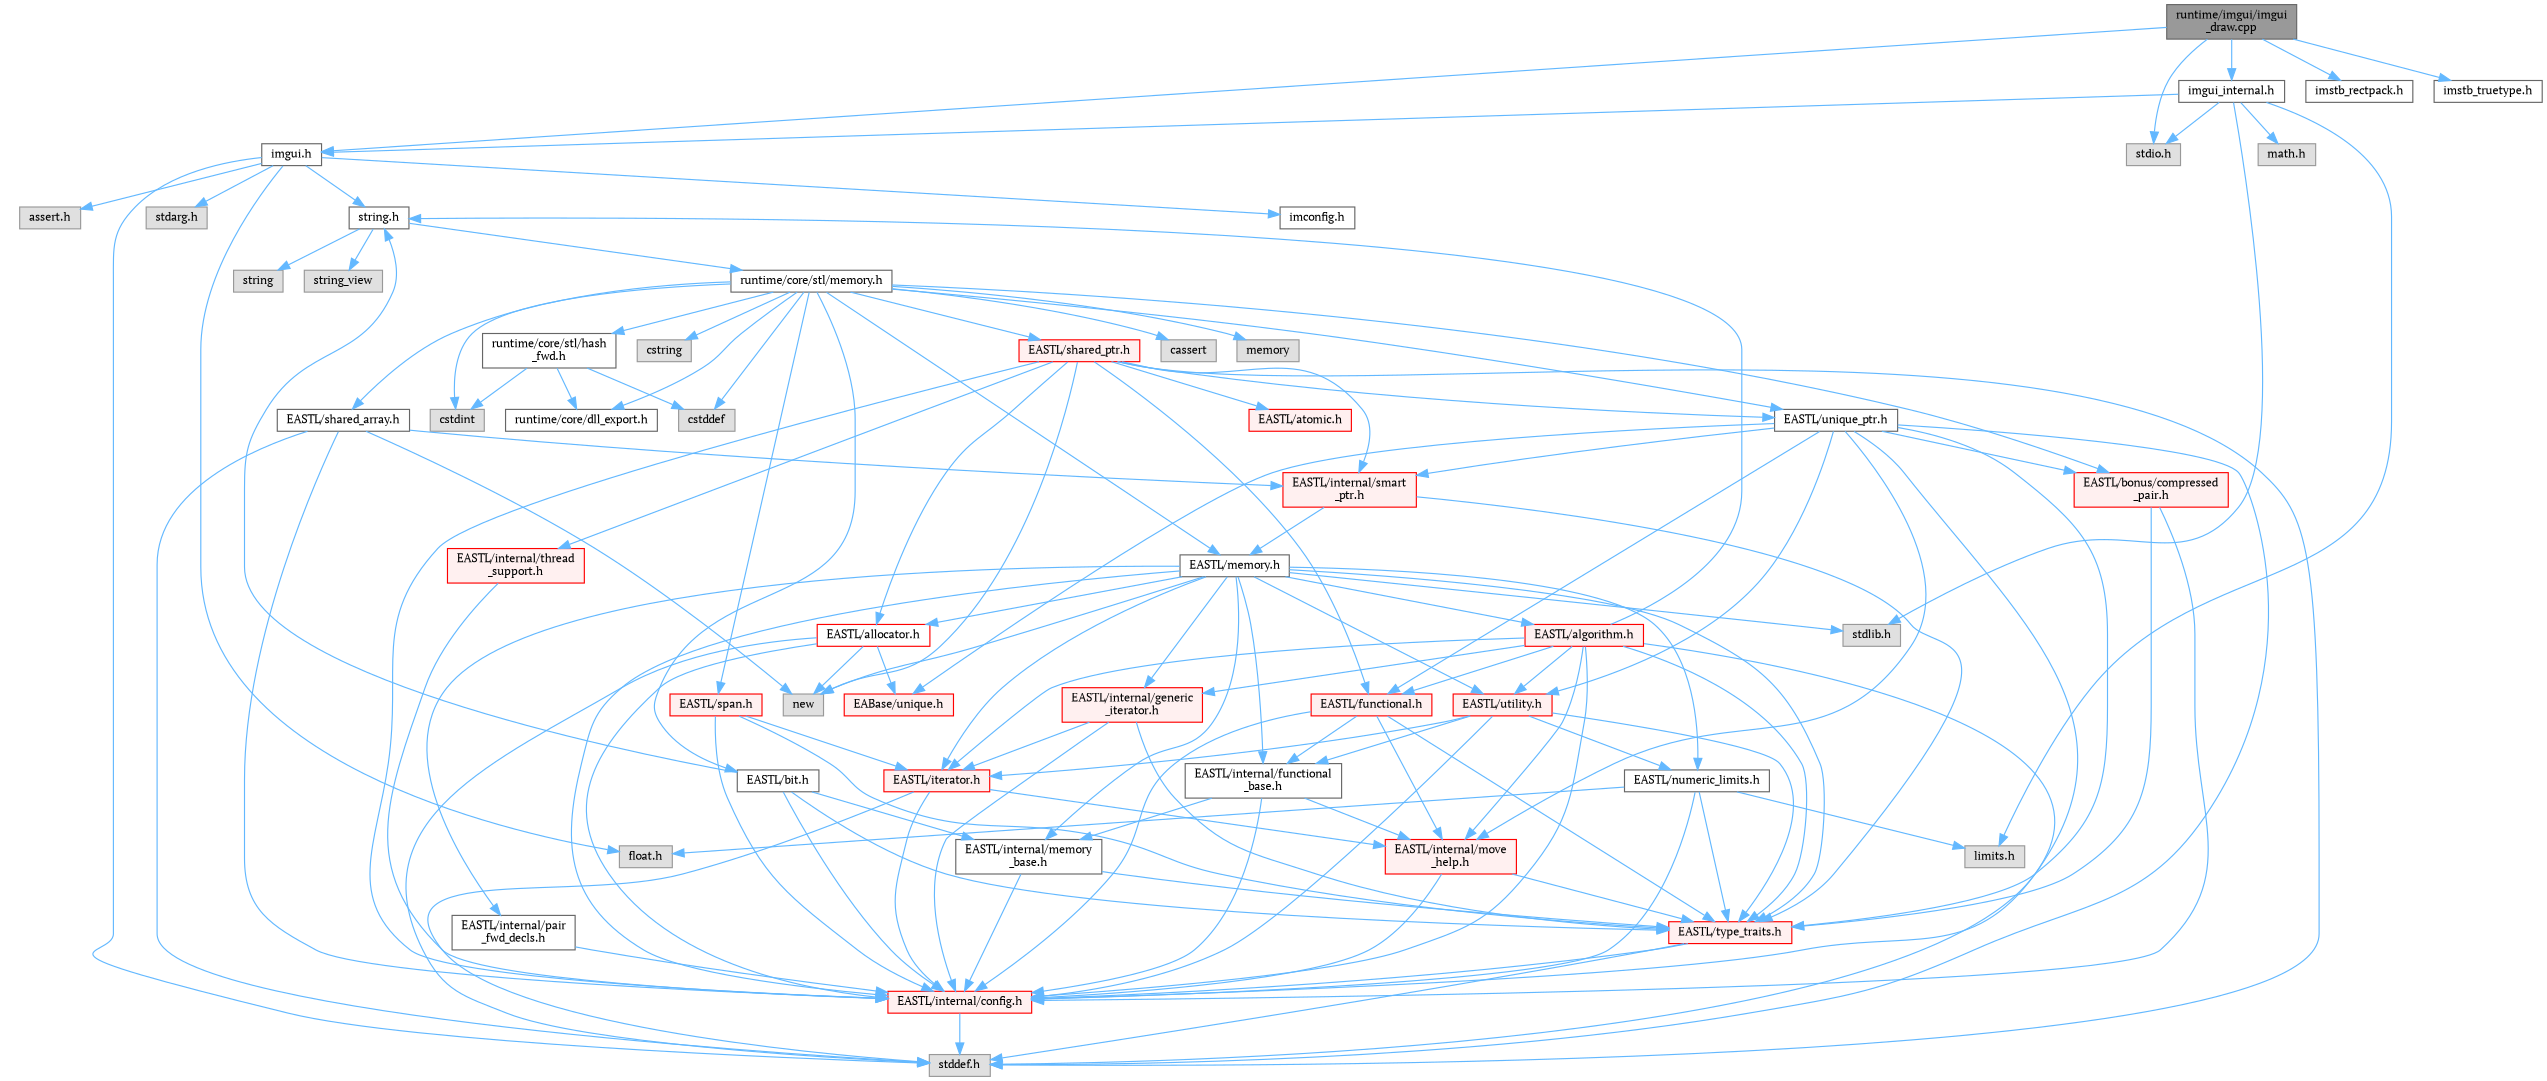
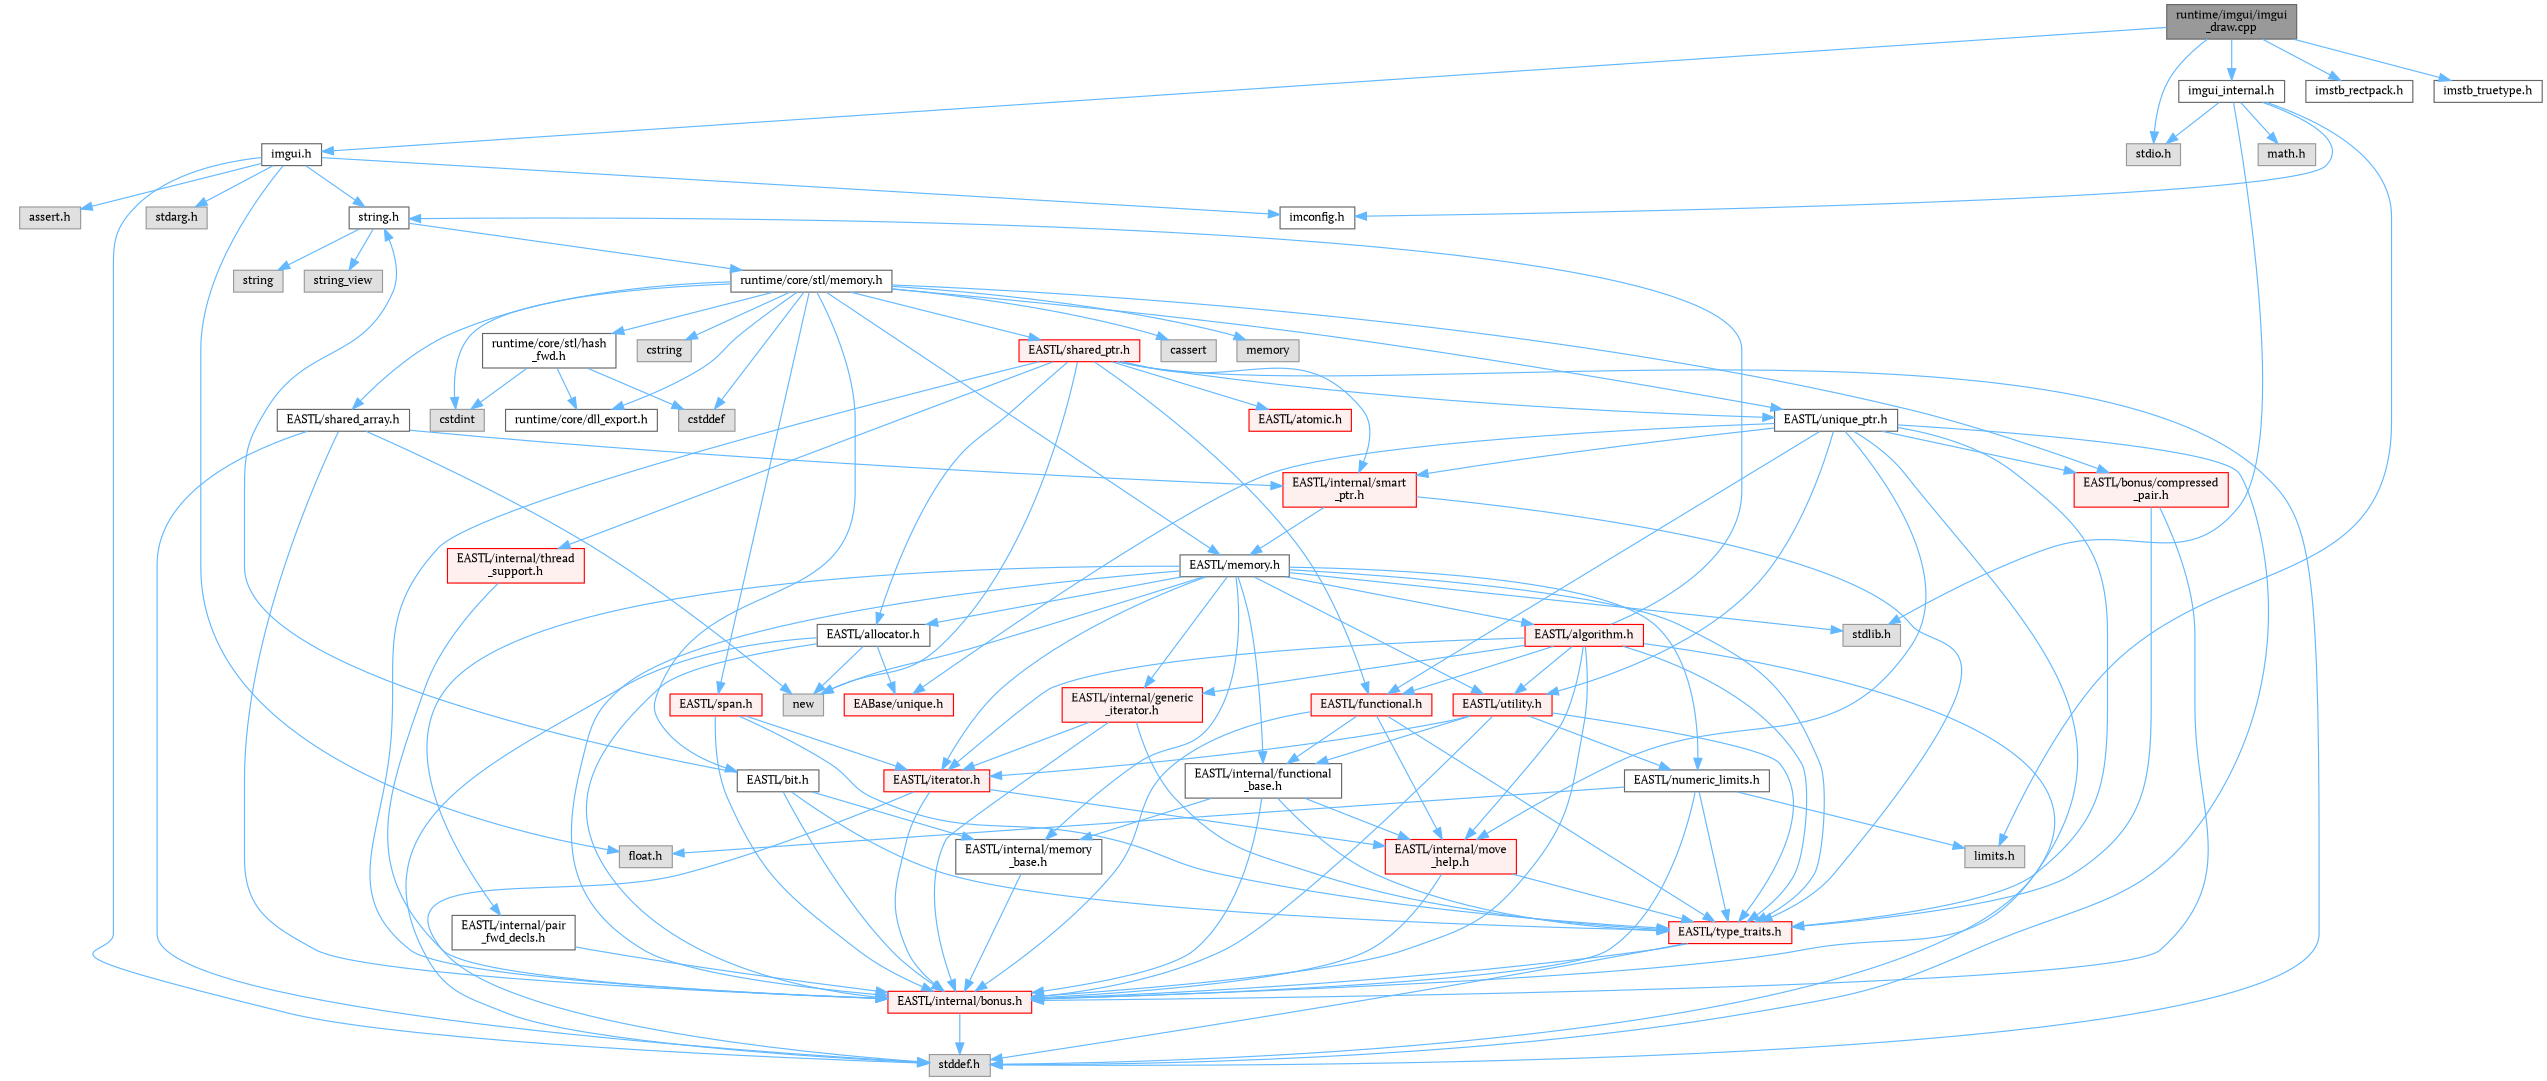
edge "imgui_internal.h" -> "imgui.h": now "imgui_internal.h" -> "imconfig.h"
node "EASTL/allocator.h": color red -> grey40
edge "EASTL/internal/memory _base.h" -> "EASTL/type_traits.h": now "EASTL/internal/functional _base.h" -> "EASTL/type_traits.h"
node "EASTL/internal/config.h": label "EASTL/internal/config.h" -> "EASTL/internal/bonus.h"
